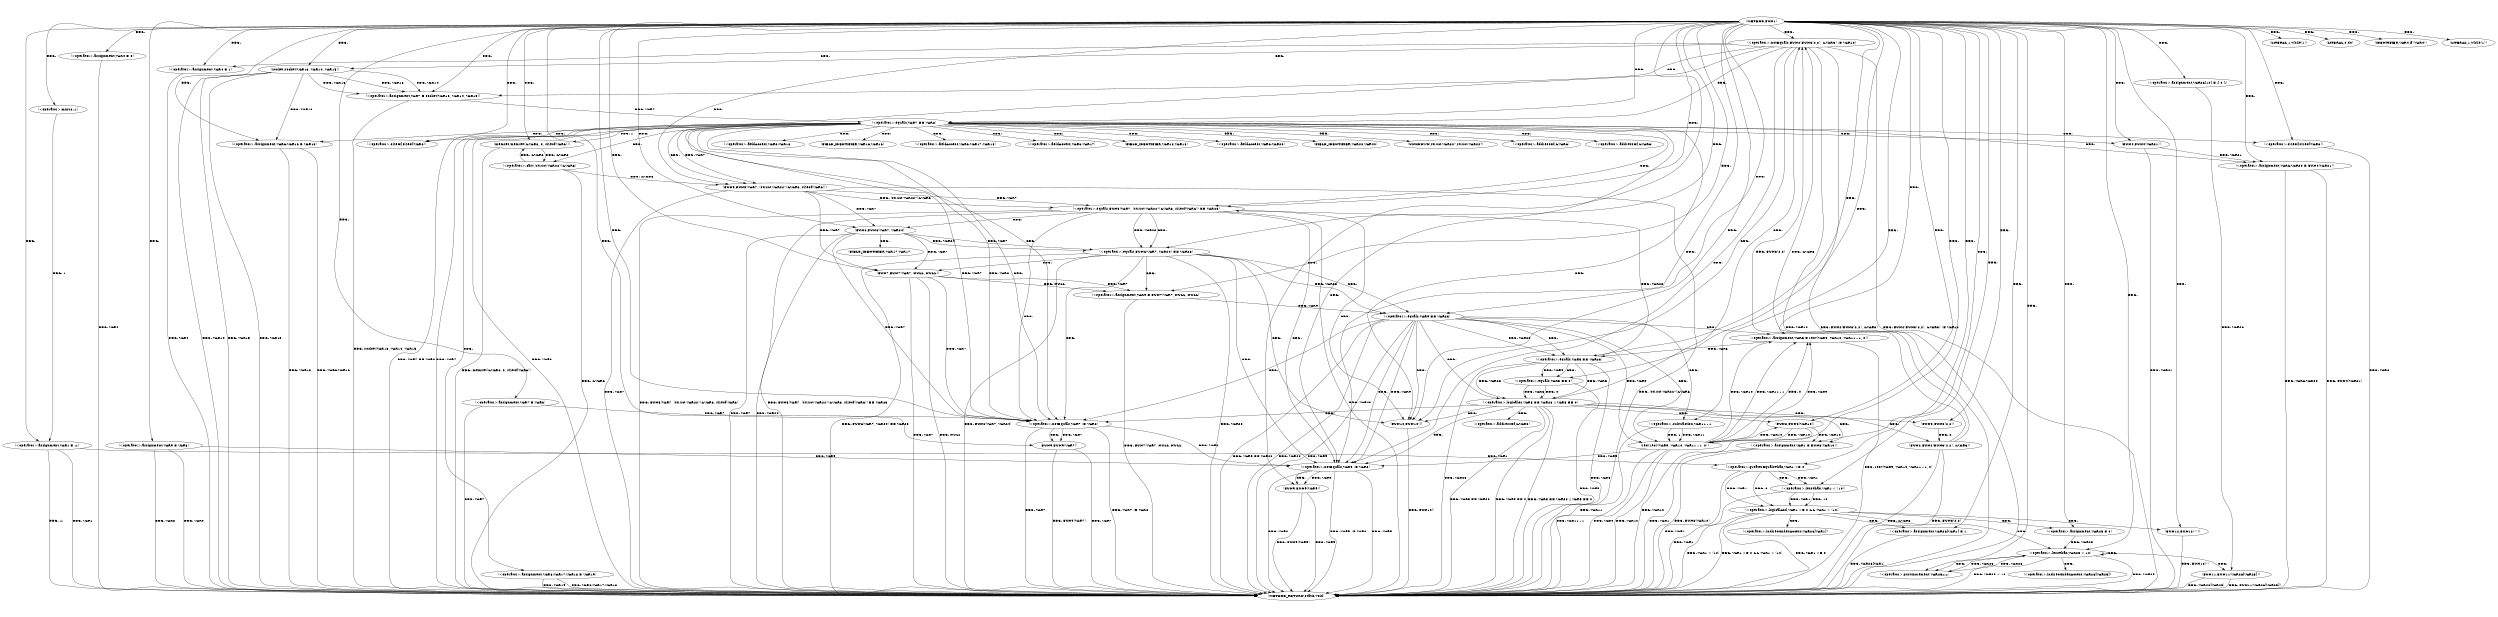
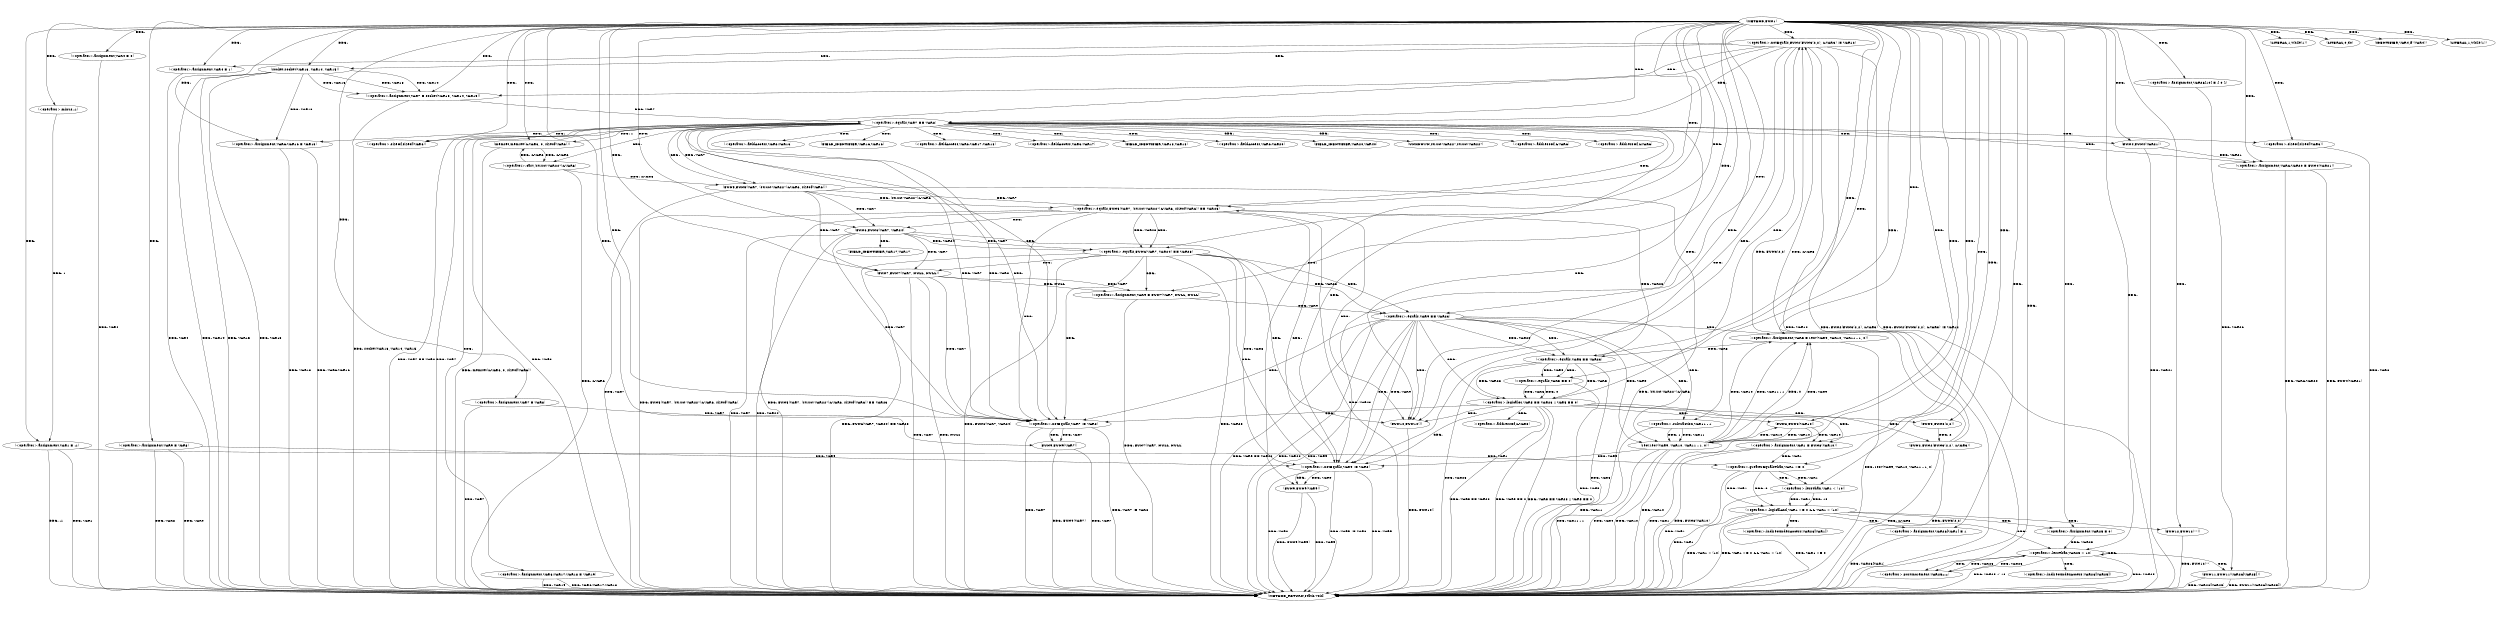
edge "(METHOD,FUN1)" -> "(FUN5,FUN5(VAR7, (struct VAR22*)&VAR6, sizeof(VAR6)))": removed, label "DDG:"
edge "(<operator>.notEquals,VAR7 != VAR8)" -> "(<operator>.notEquals,VAR9 != VAR8)": now "(FUN6,FUN6(VAR7, VAR24))" -> "(<operator>.notEquals,VAR9 != VAR8)"
edge "(<operator>.assignment,VAR1 = FUN8(VAR10))" -> "(<operator>.greaterEqualsThan,VAR1 >= 0)": added, label "DDG: VAR1"
